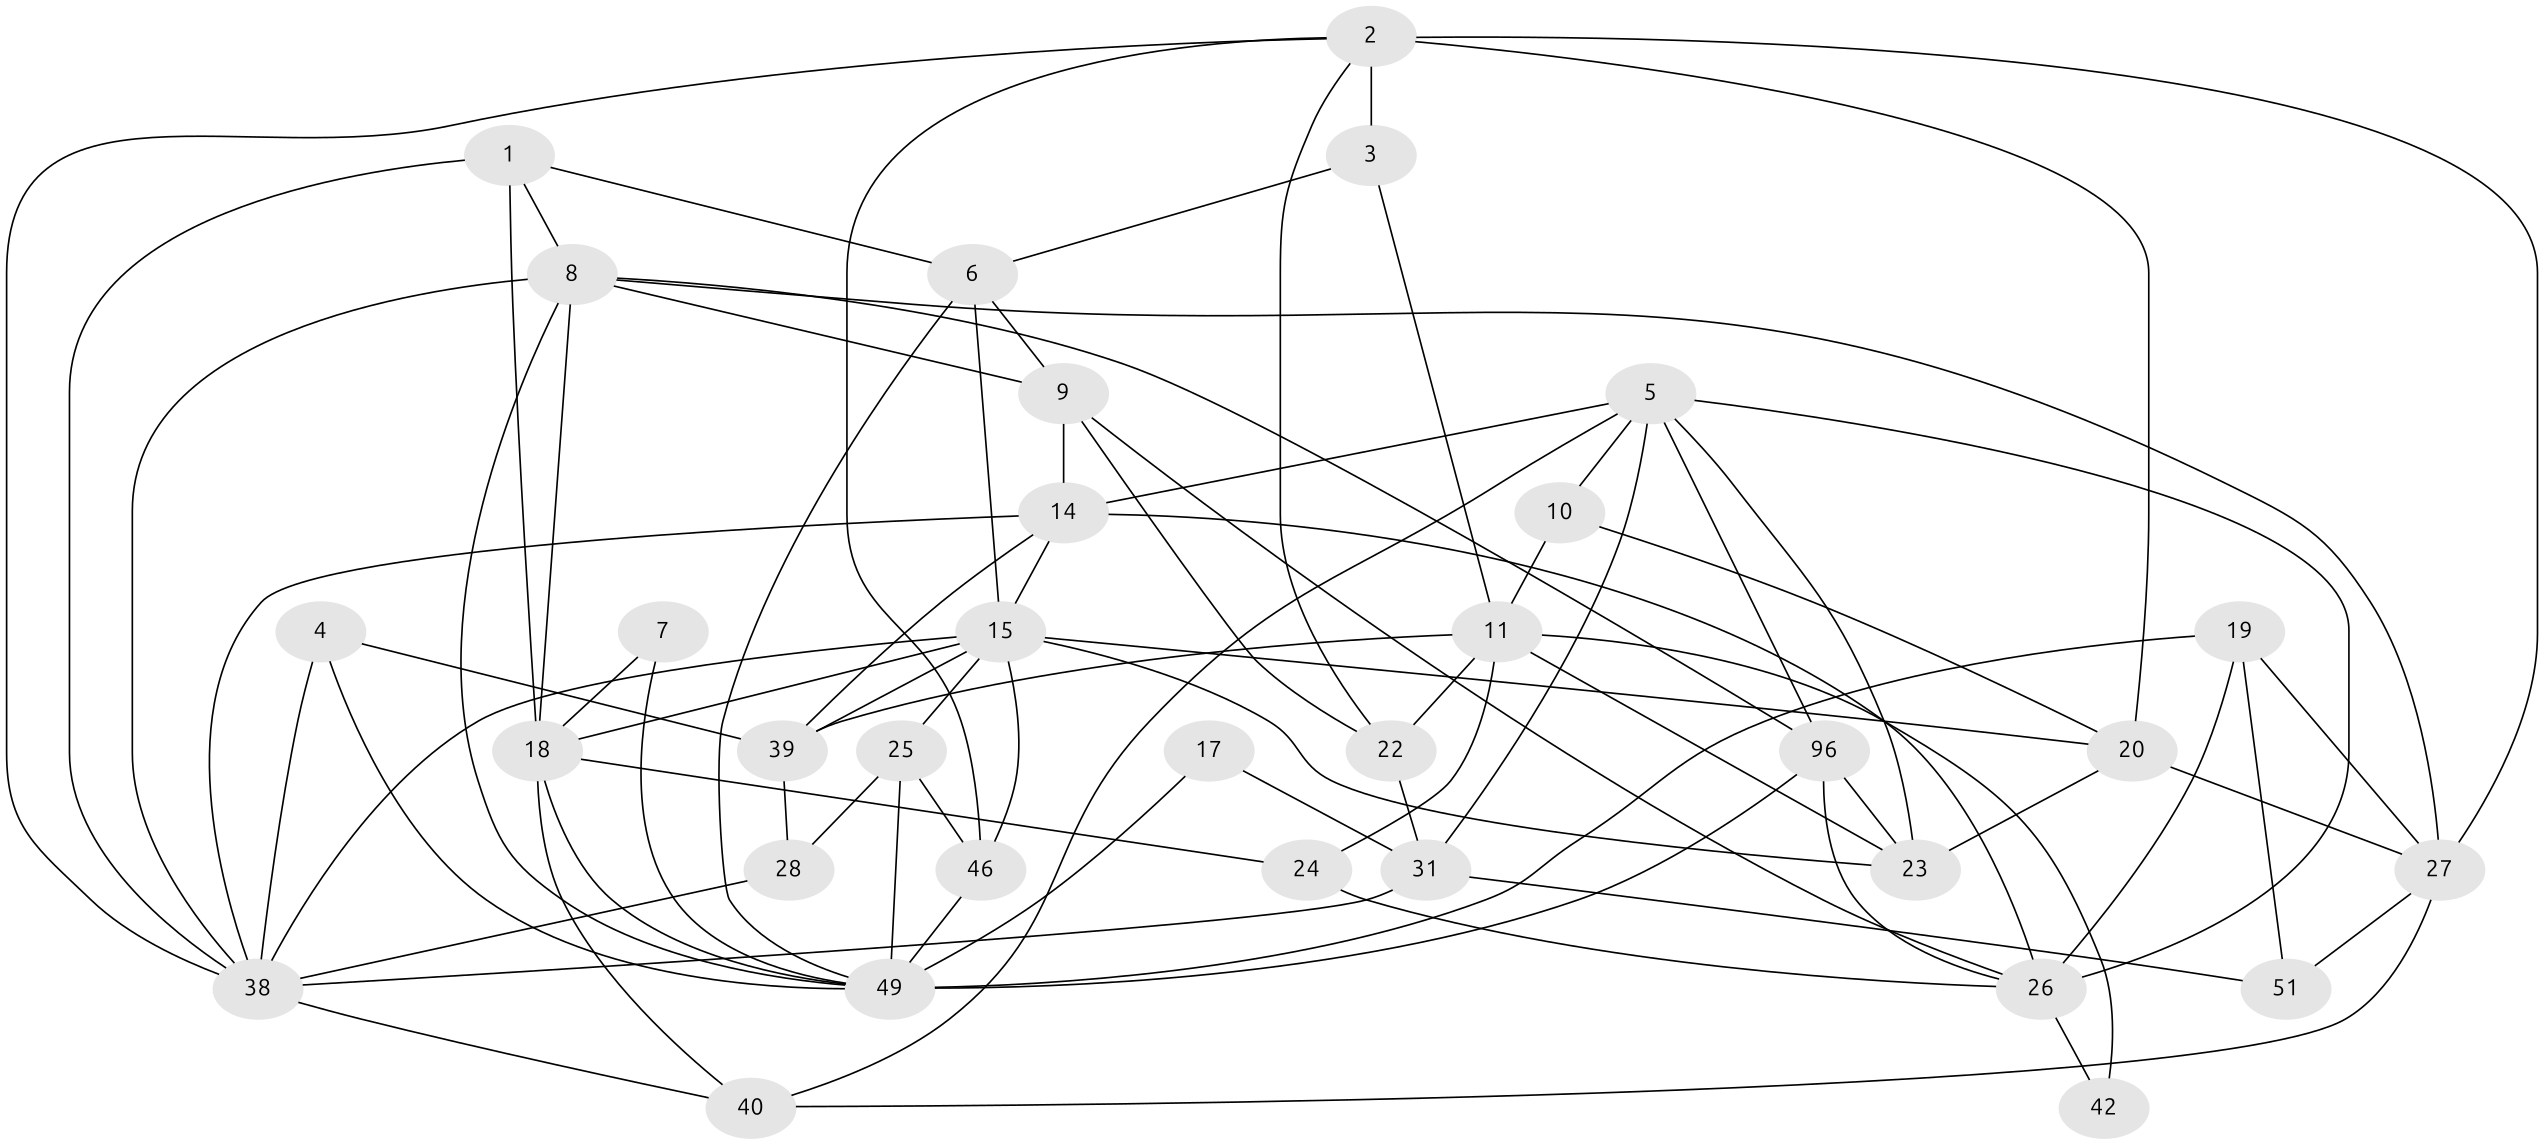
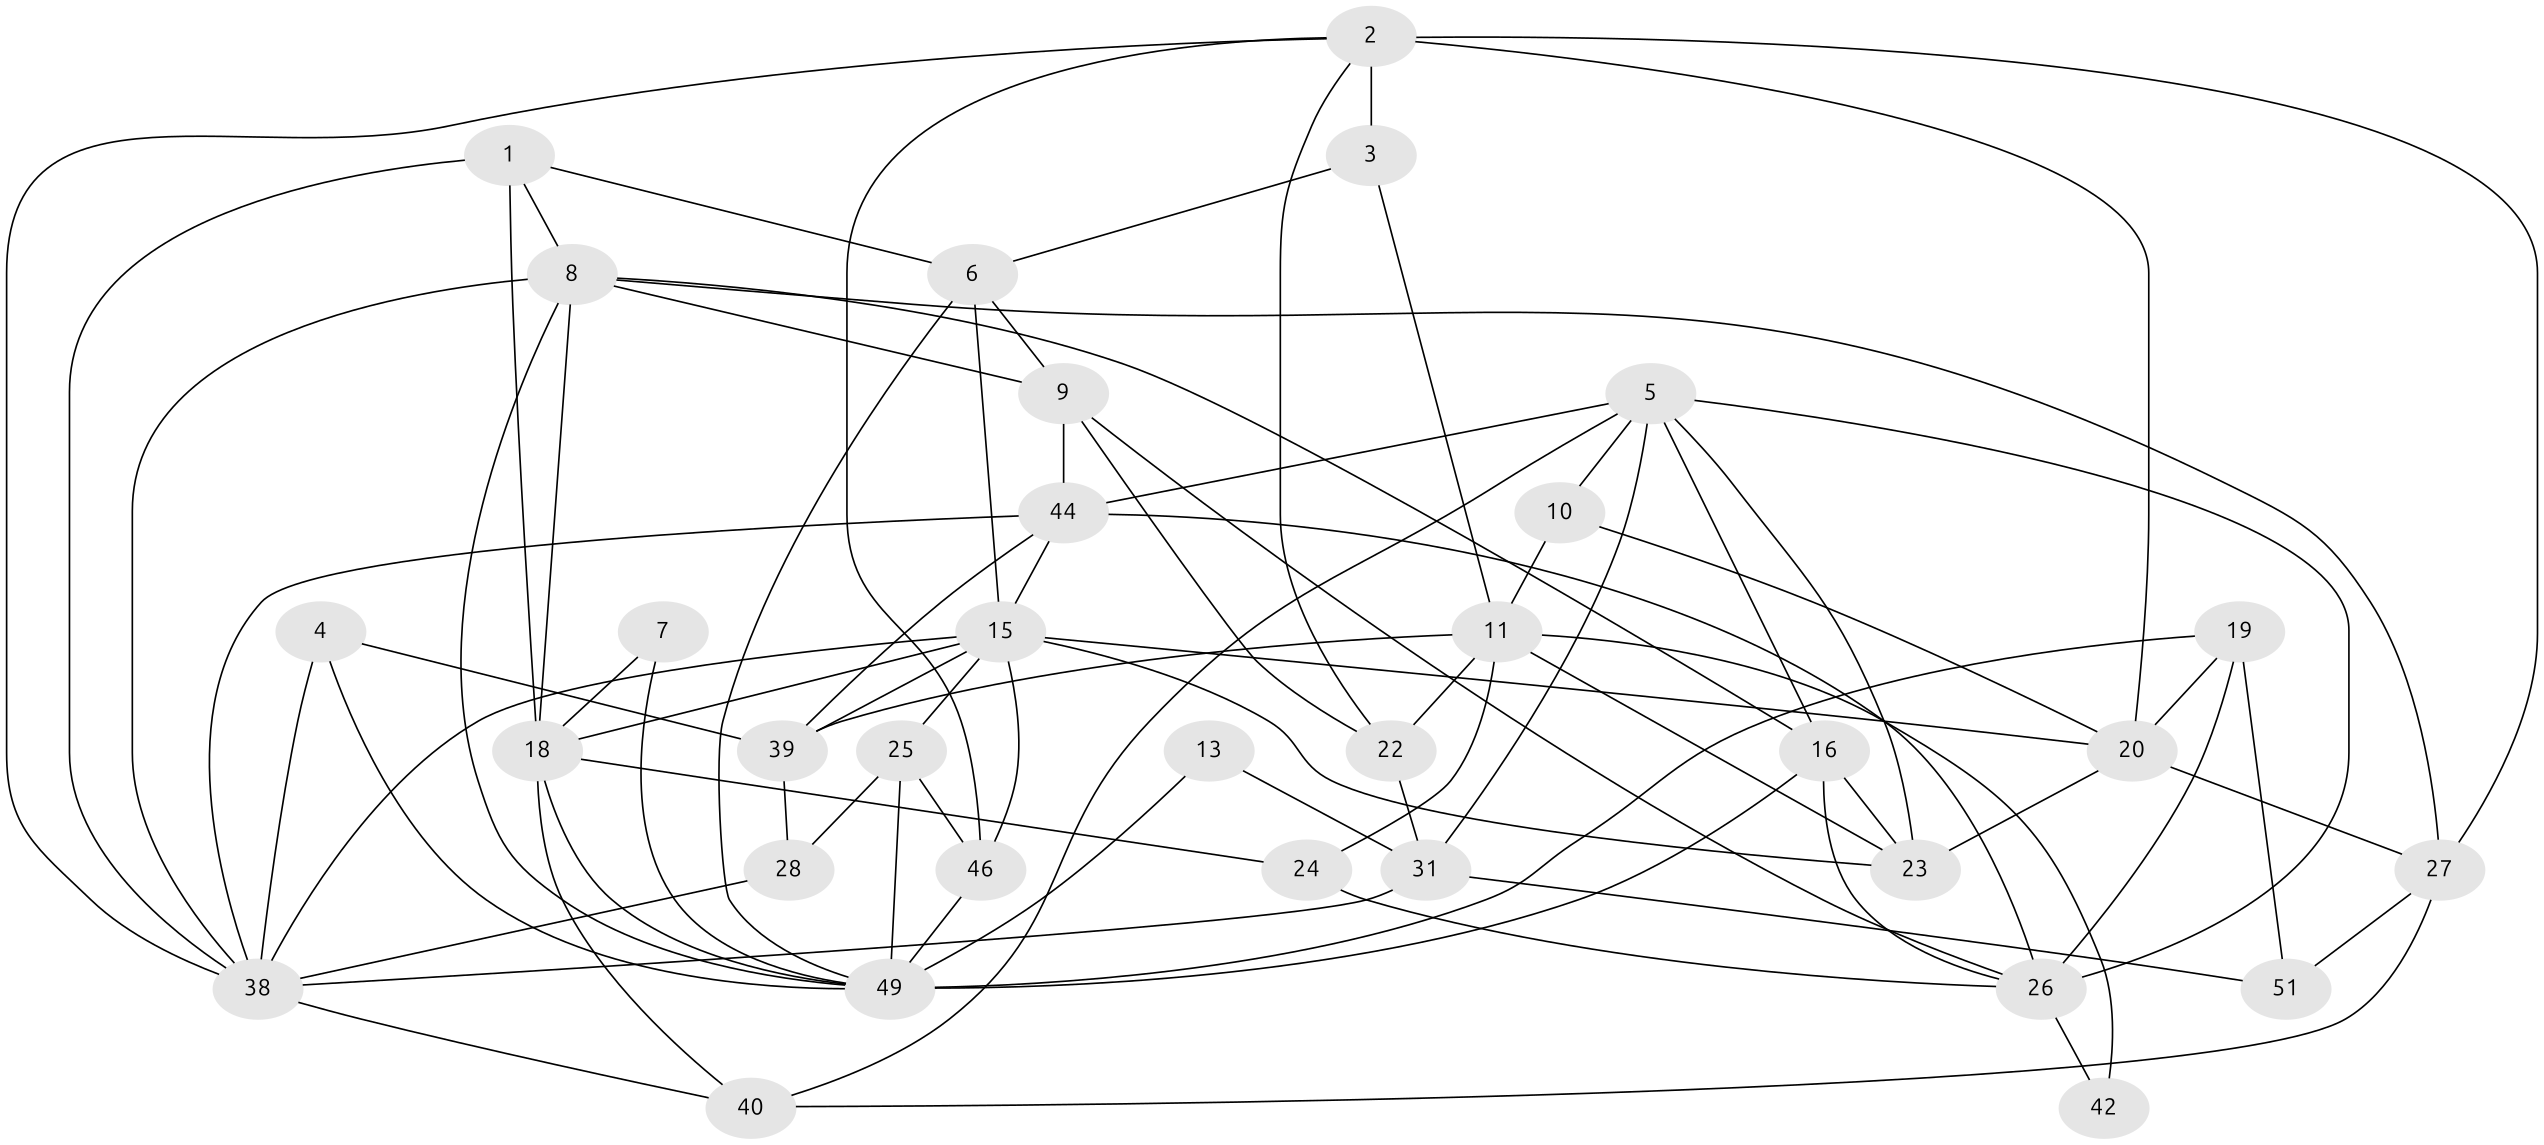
node "14": label "14" -> "44"
edge "19" -- "27": now "19" -- "20"
node "17": label "17" -> "13"
node "96": label "96" -> "16"
